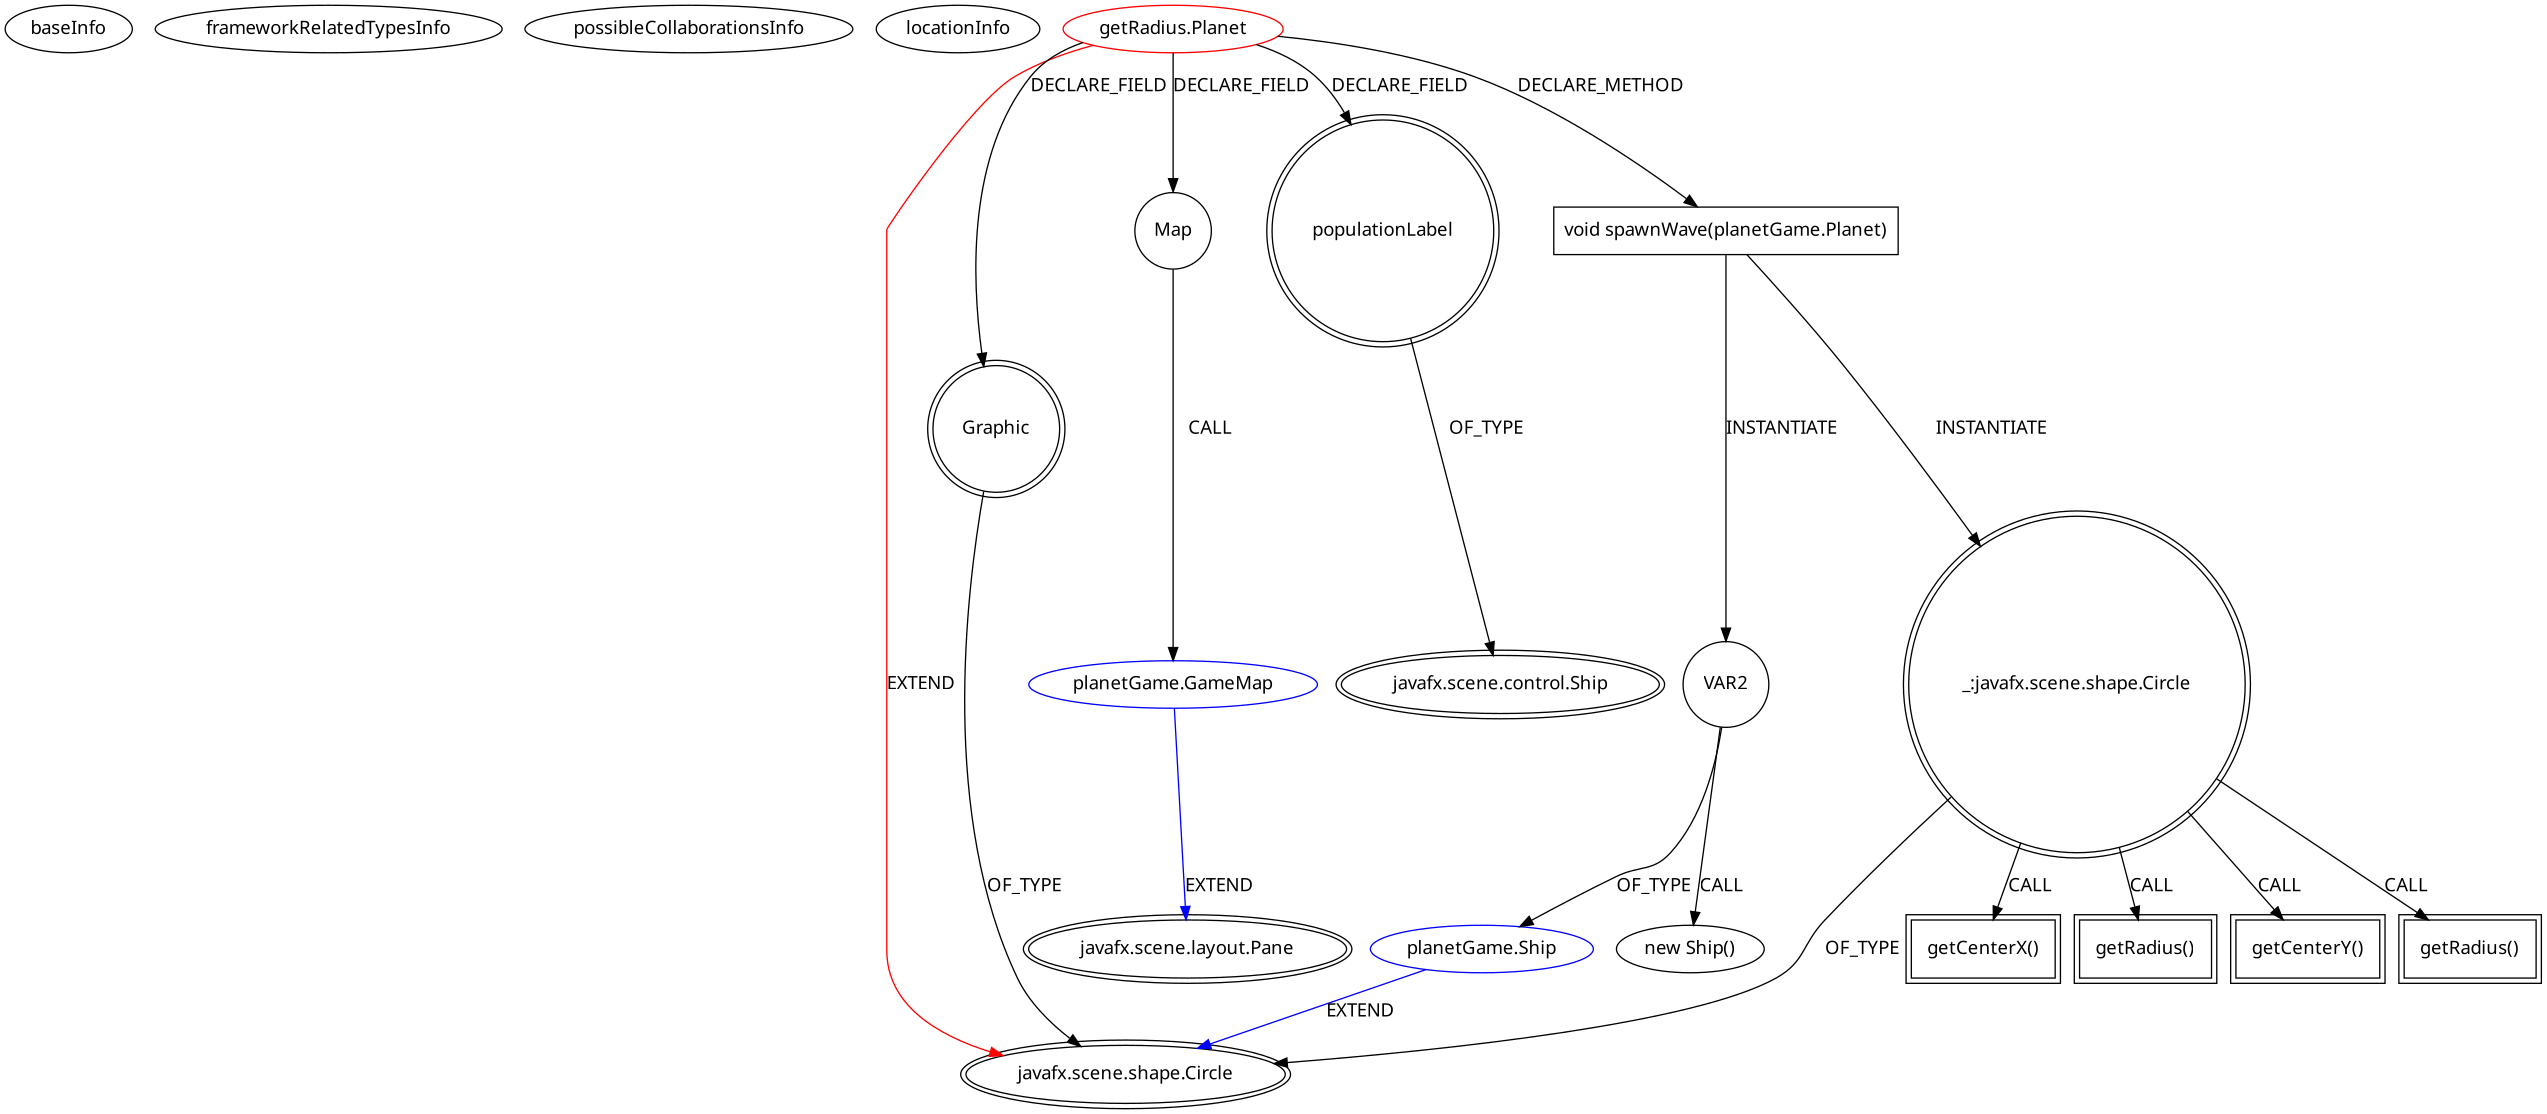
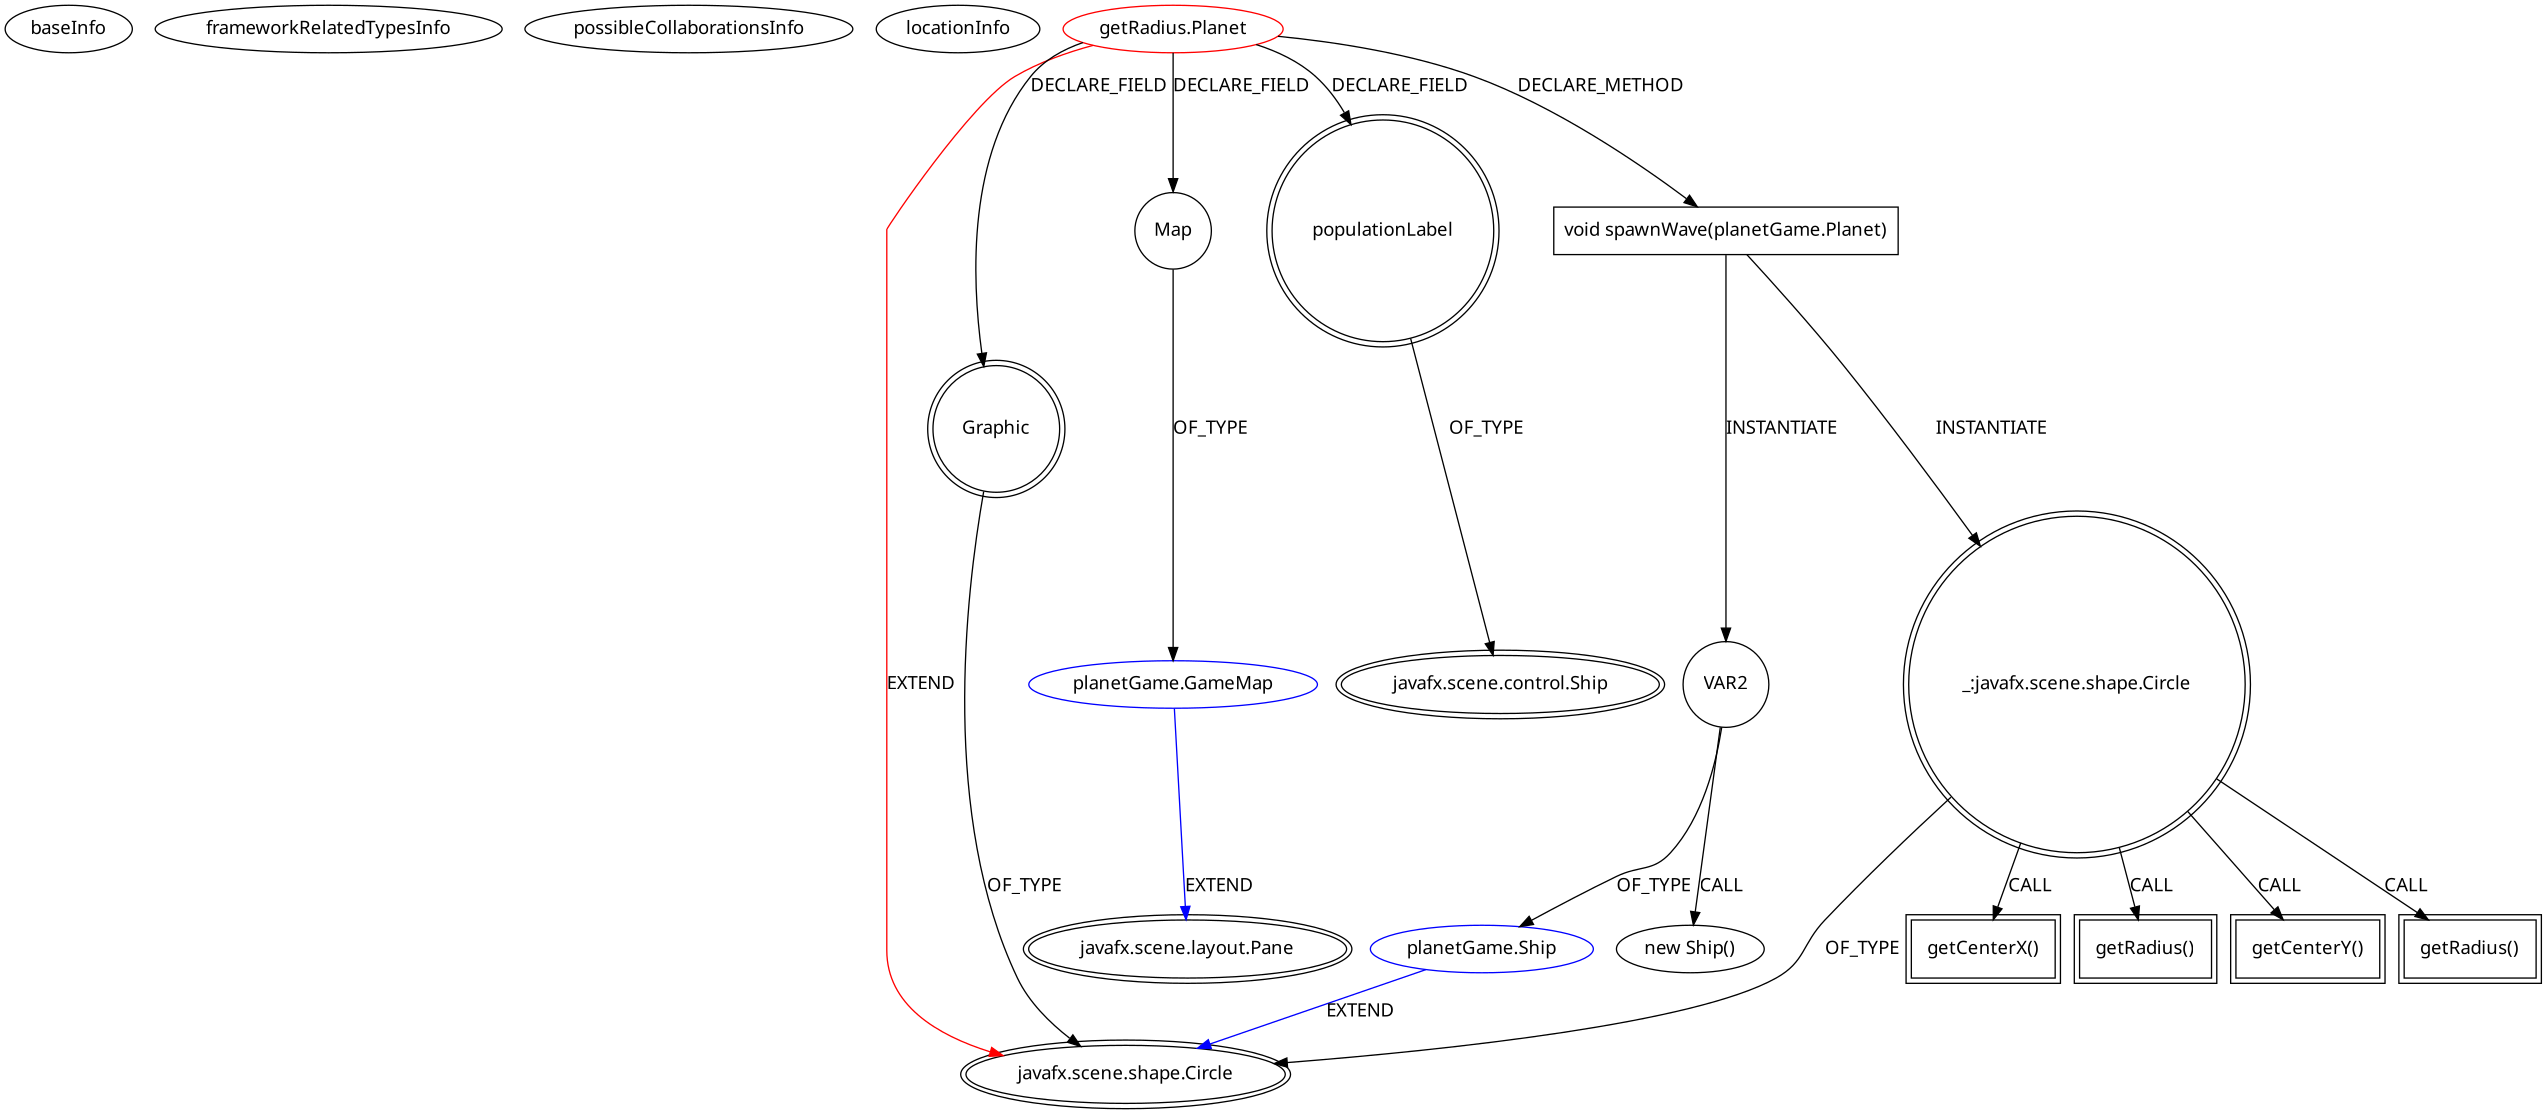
edge "Map" -> "planetGame.GameMap": label "CALL" -> "OF_TYPE"
